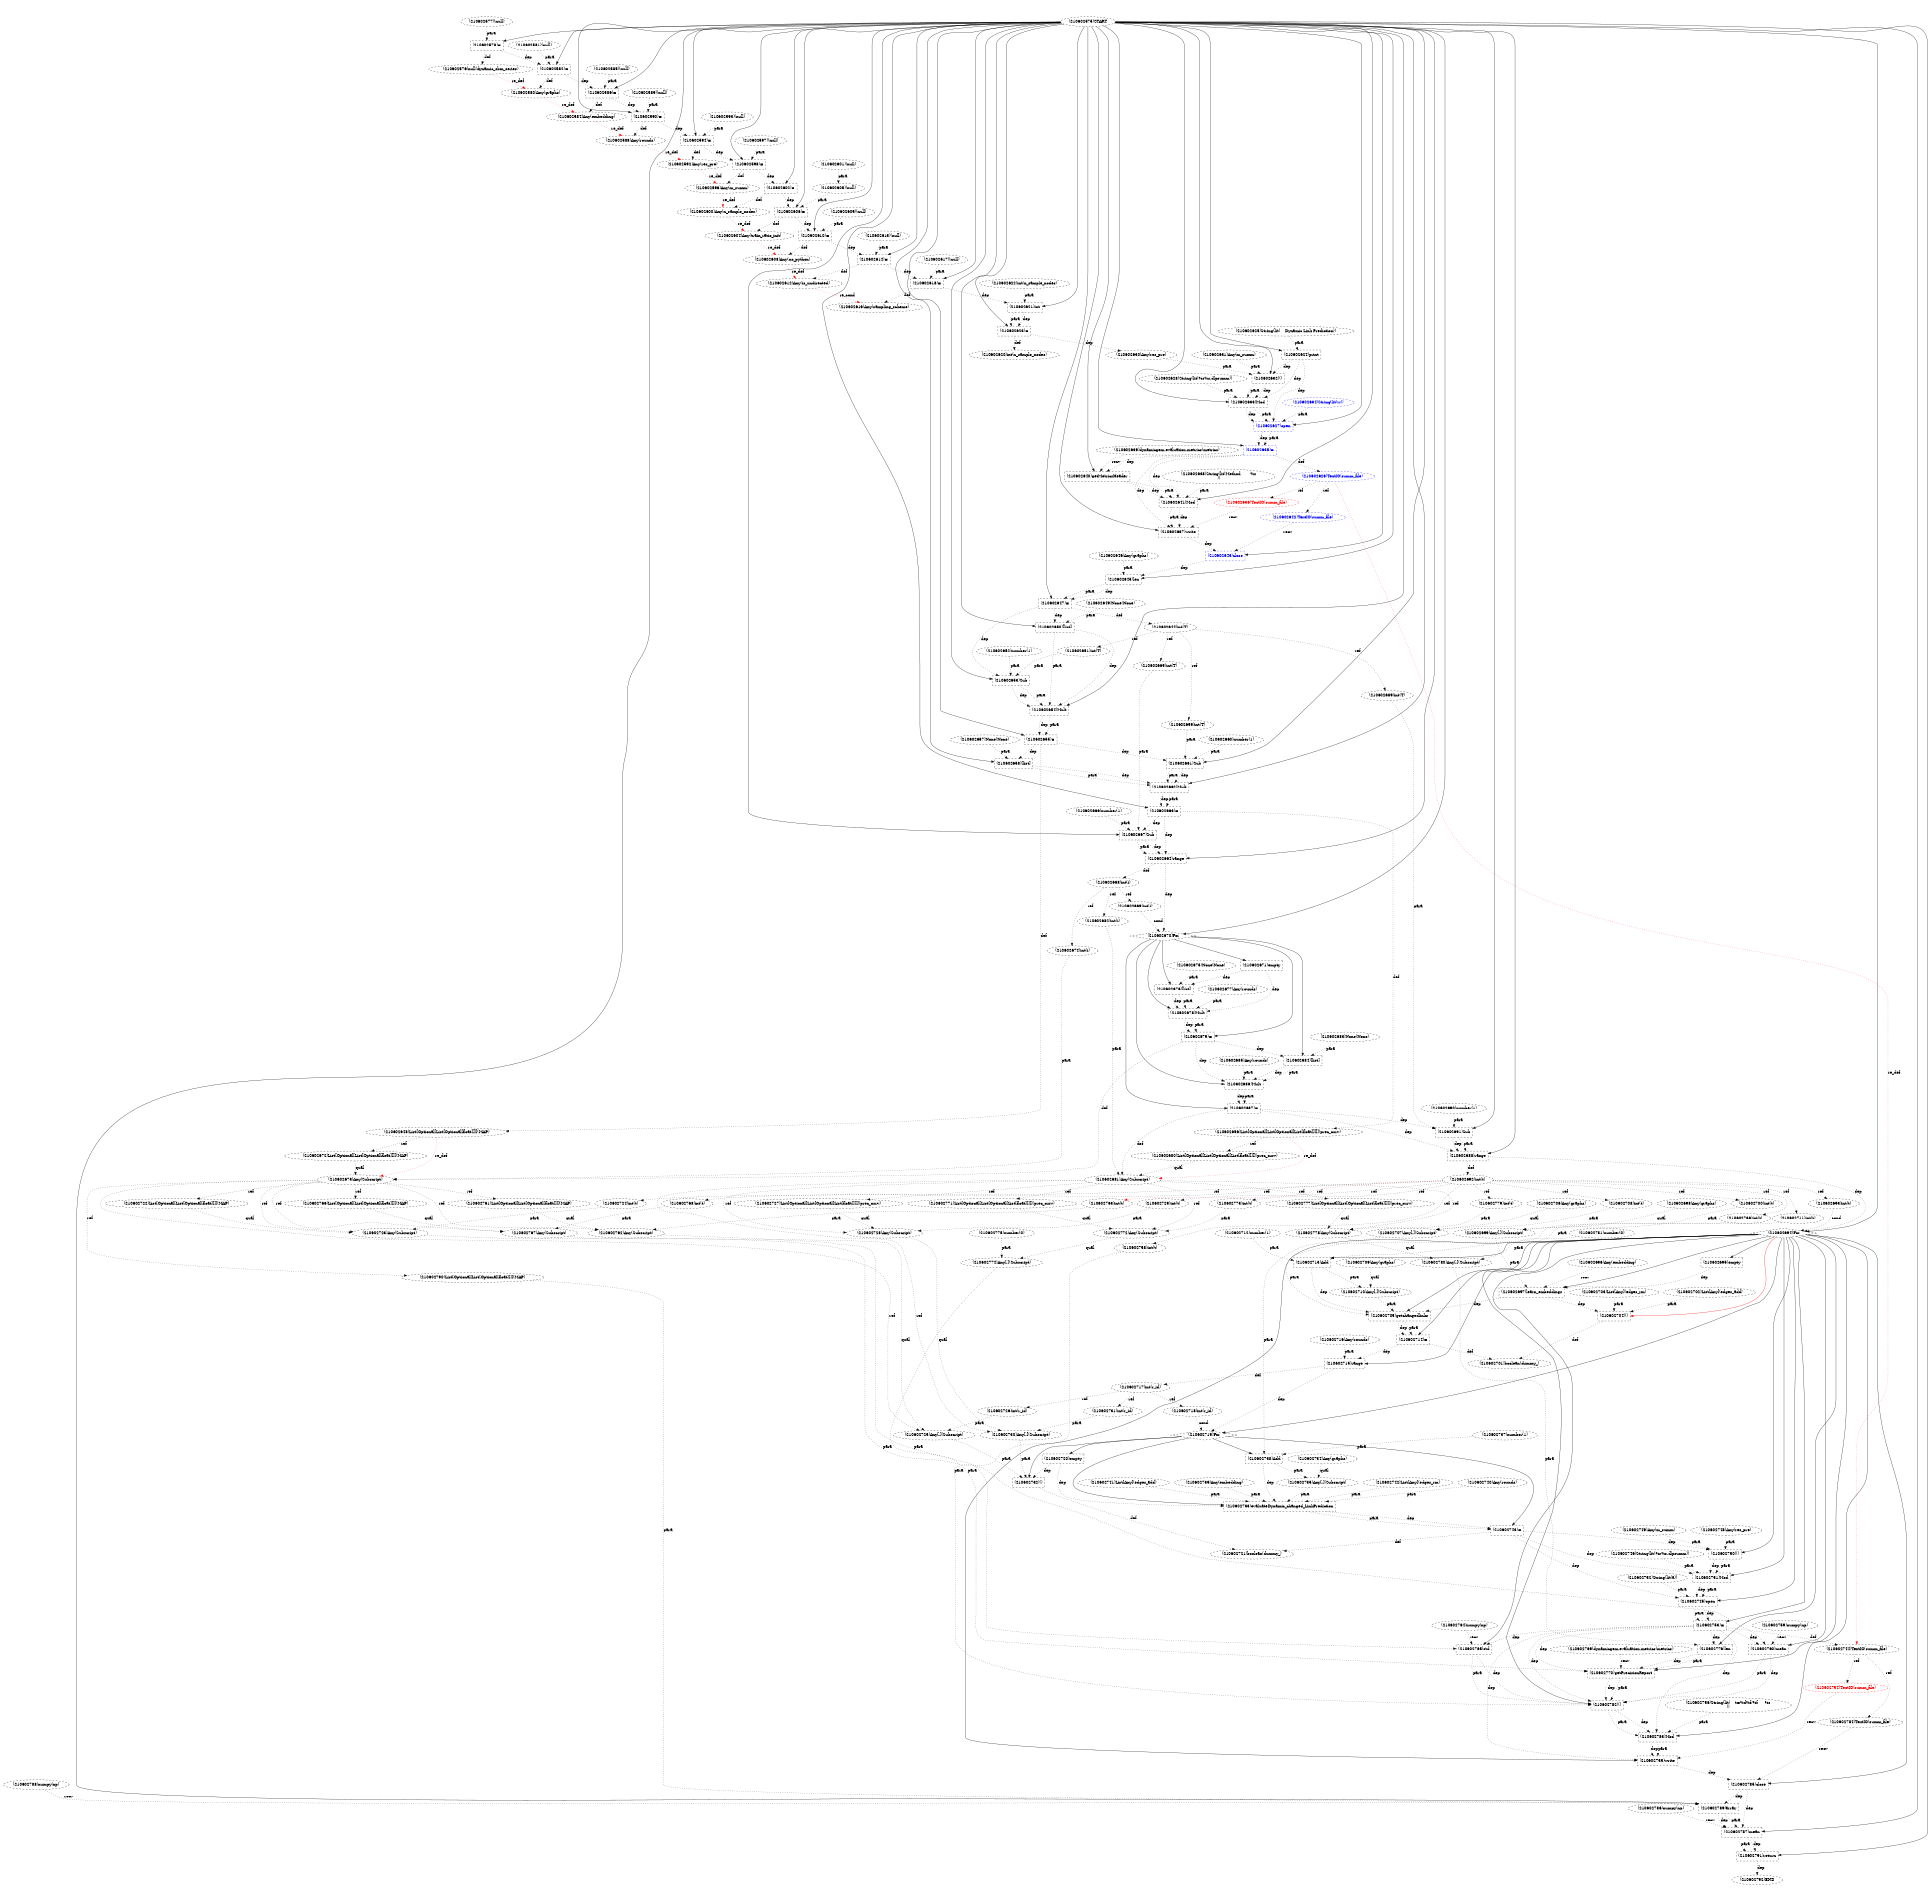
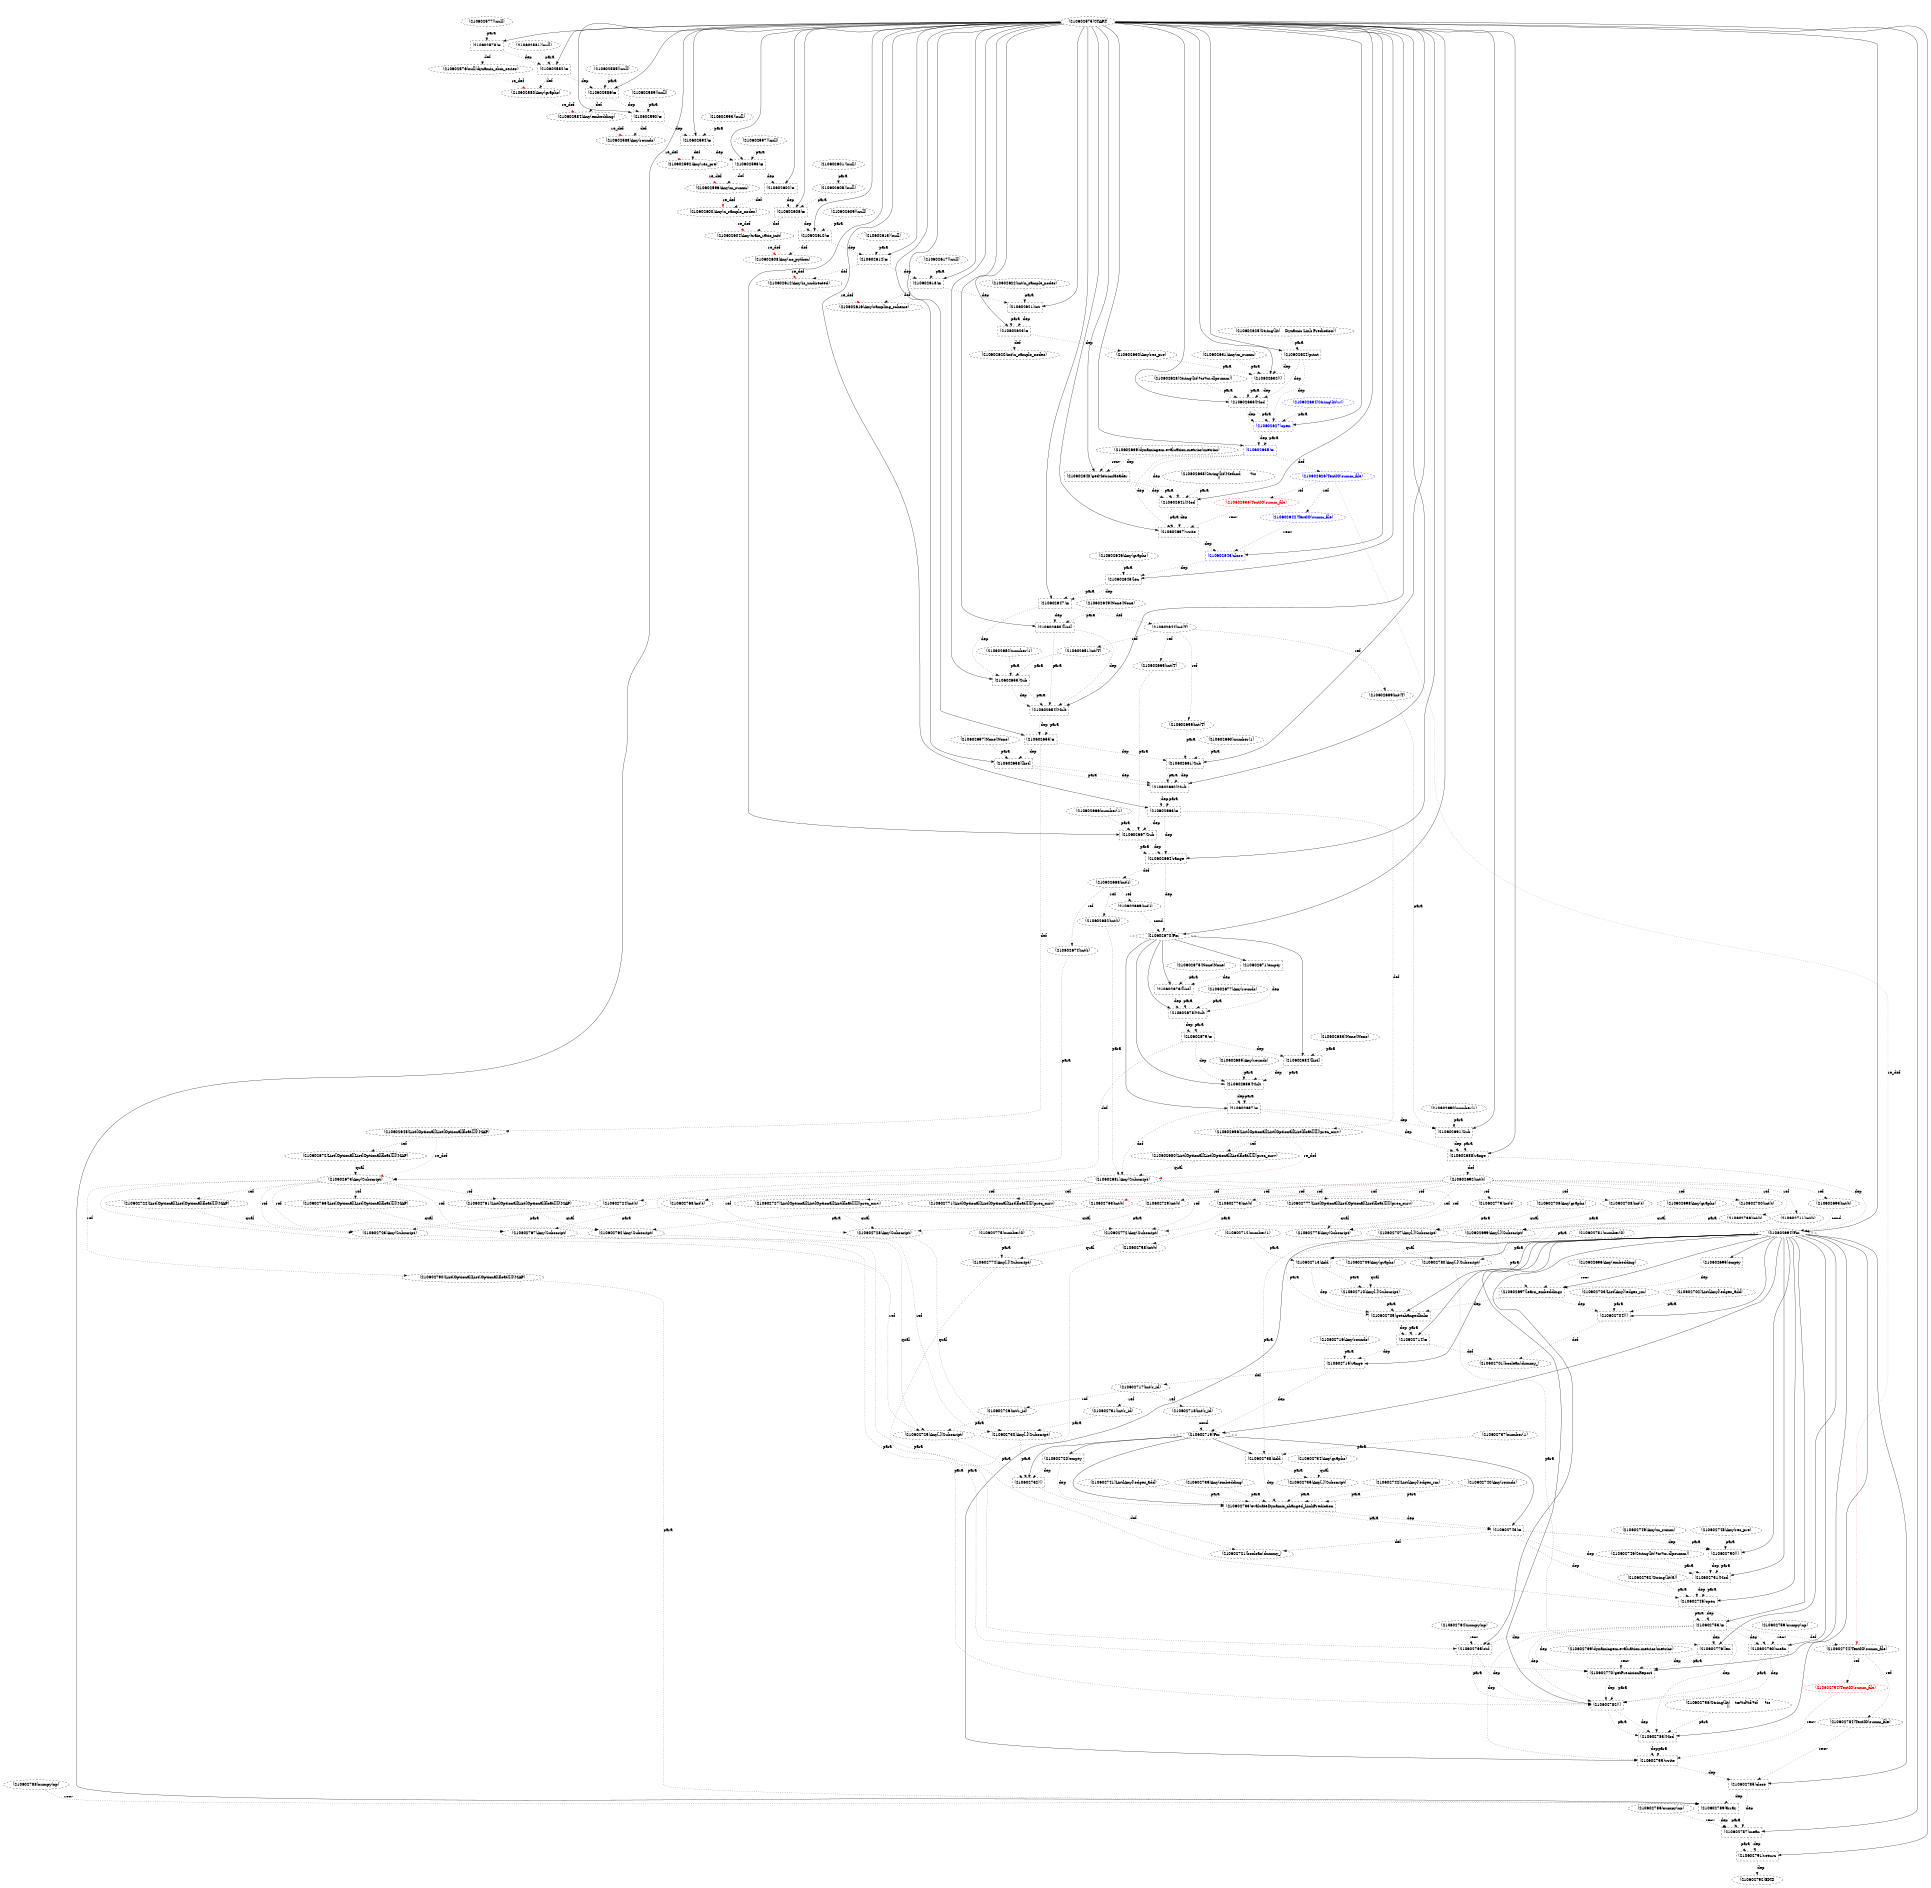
edge "(210602612)Any(is_undirected)" -> "(210602616)Any(sampling_scheme)": label "re_cond" -> "re_def"
edge "(210602670)For" -> "(210602679)=": removed
edge "(210602694)For" -> "(210602704)()": color red -> black
